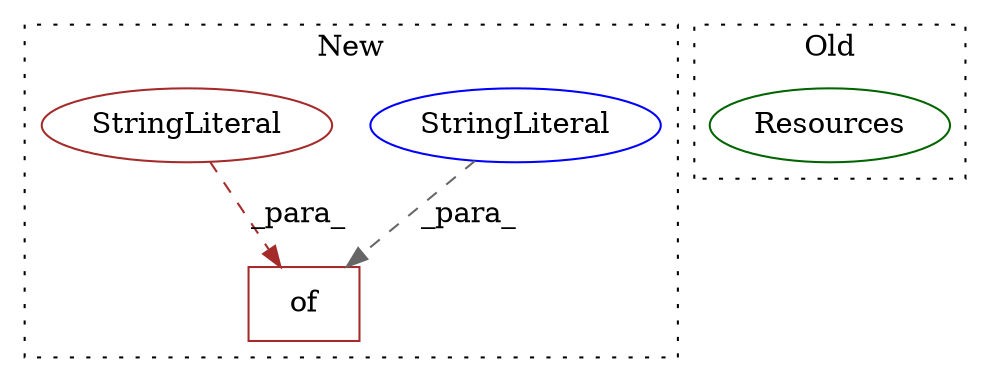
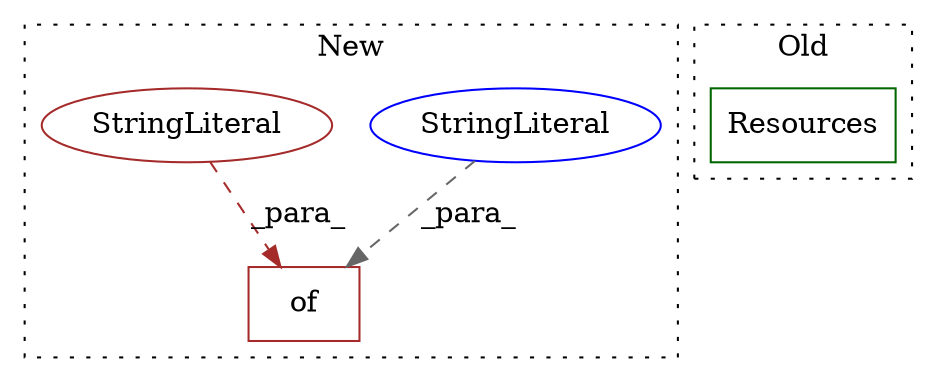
node "Resources": shape ellipse -> box
